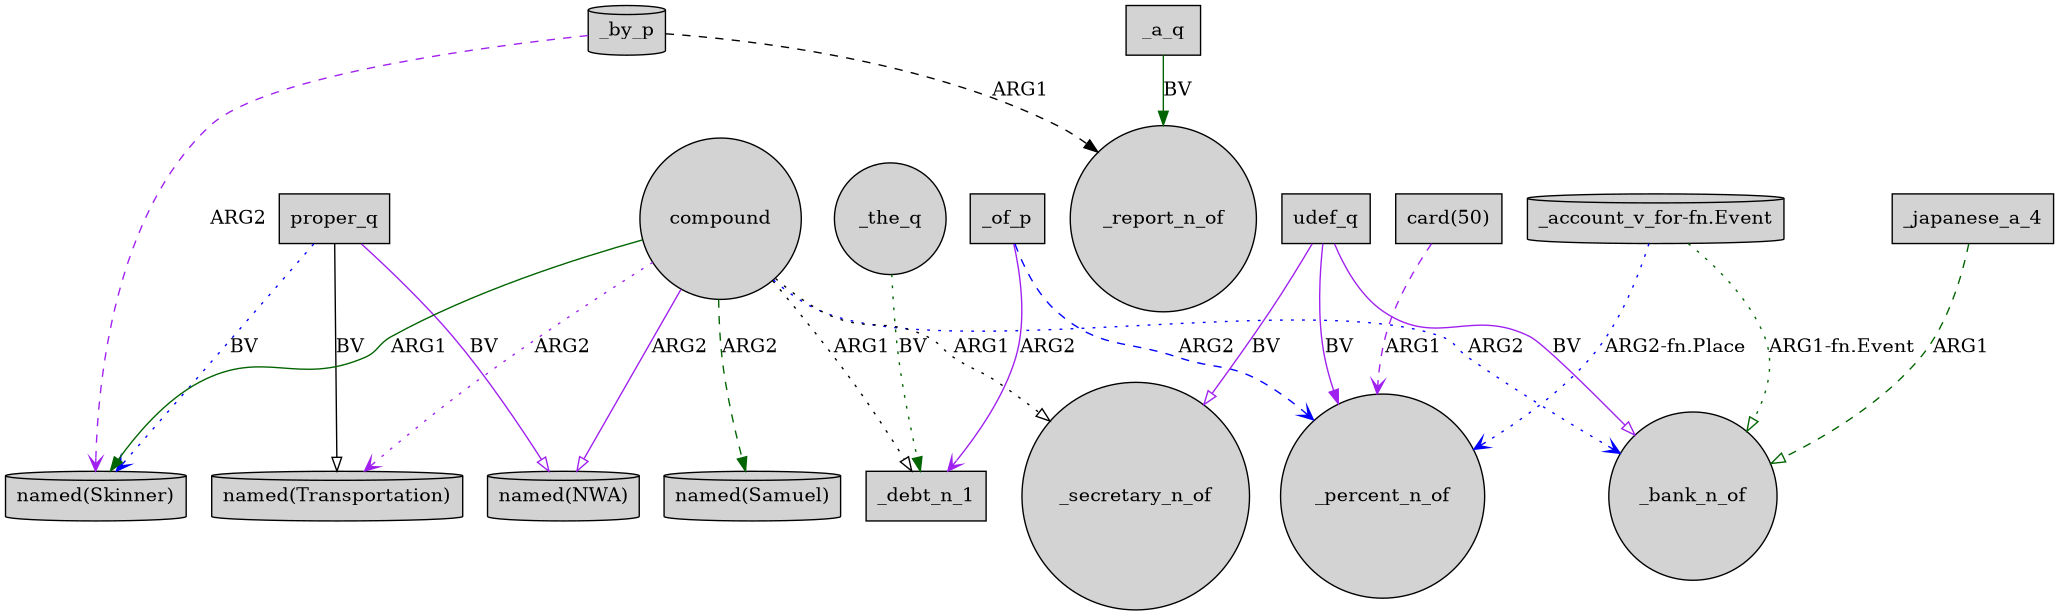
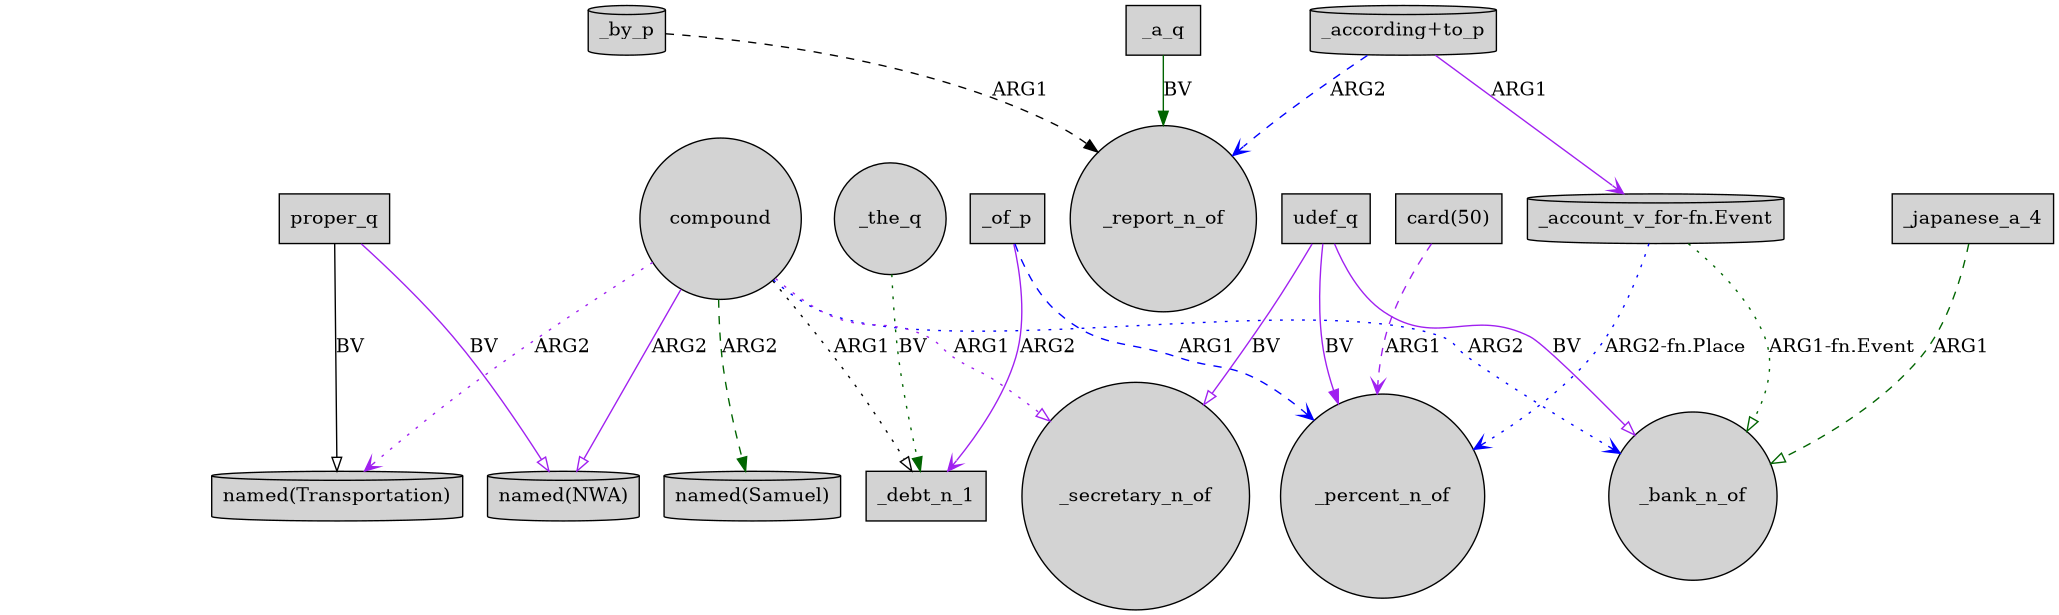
node "_according+to_p": added
edge "compound" -> "_secretary_n_of": color black -> purple
edge "_of_p" -> "_percent_n_of": label "ARG2" -> "ARG1"
node "named(Skinner)": removed
